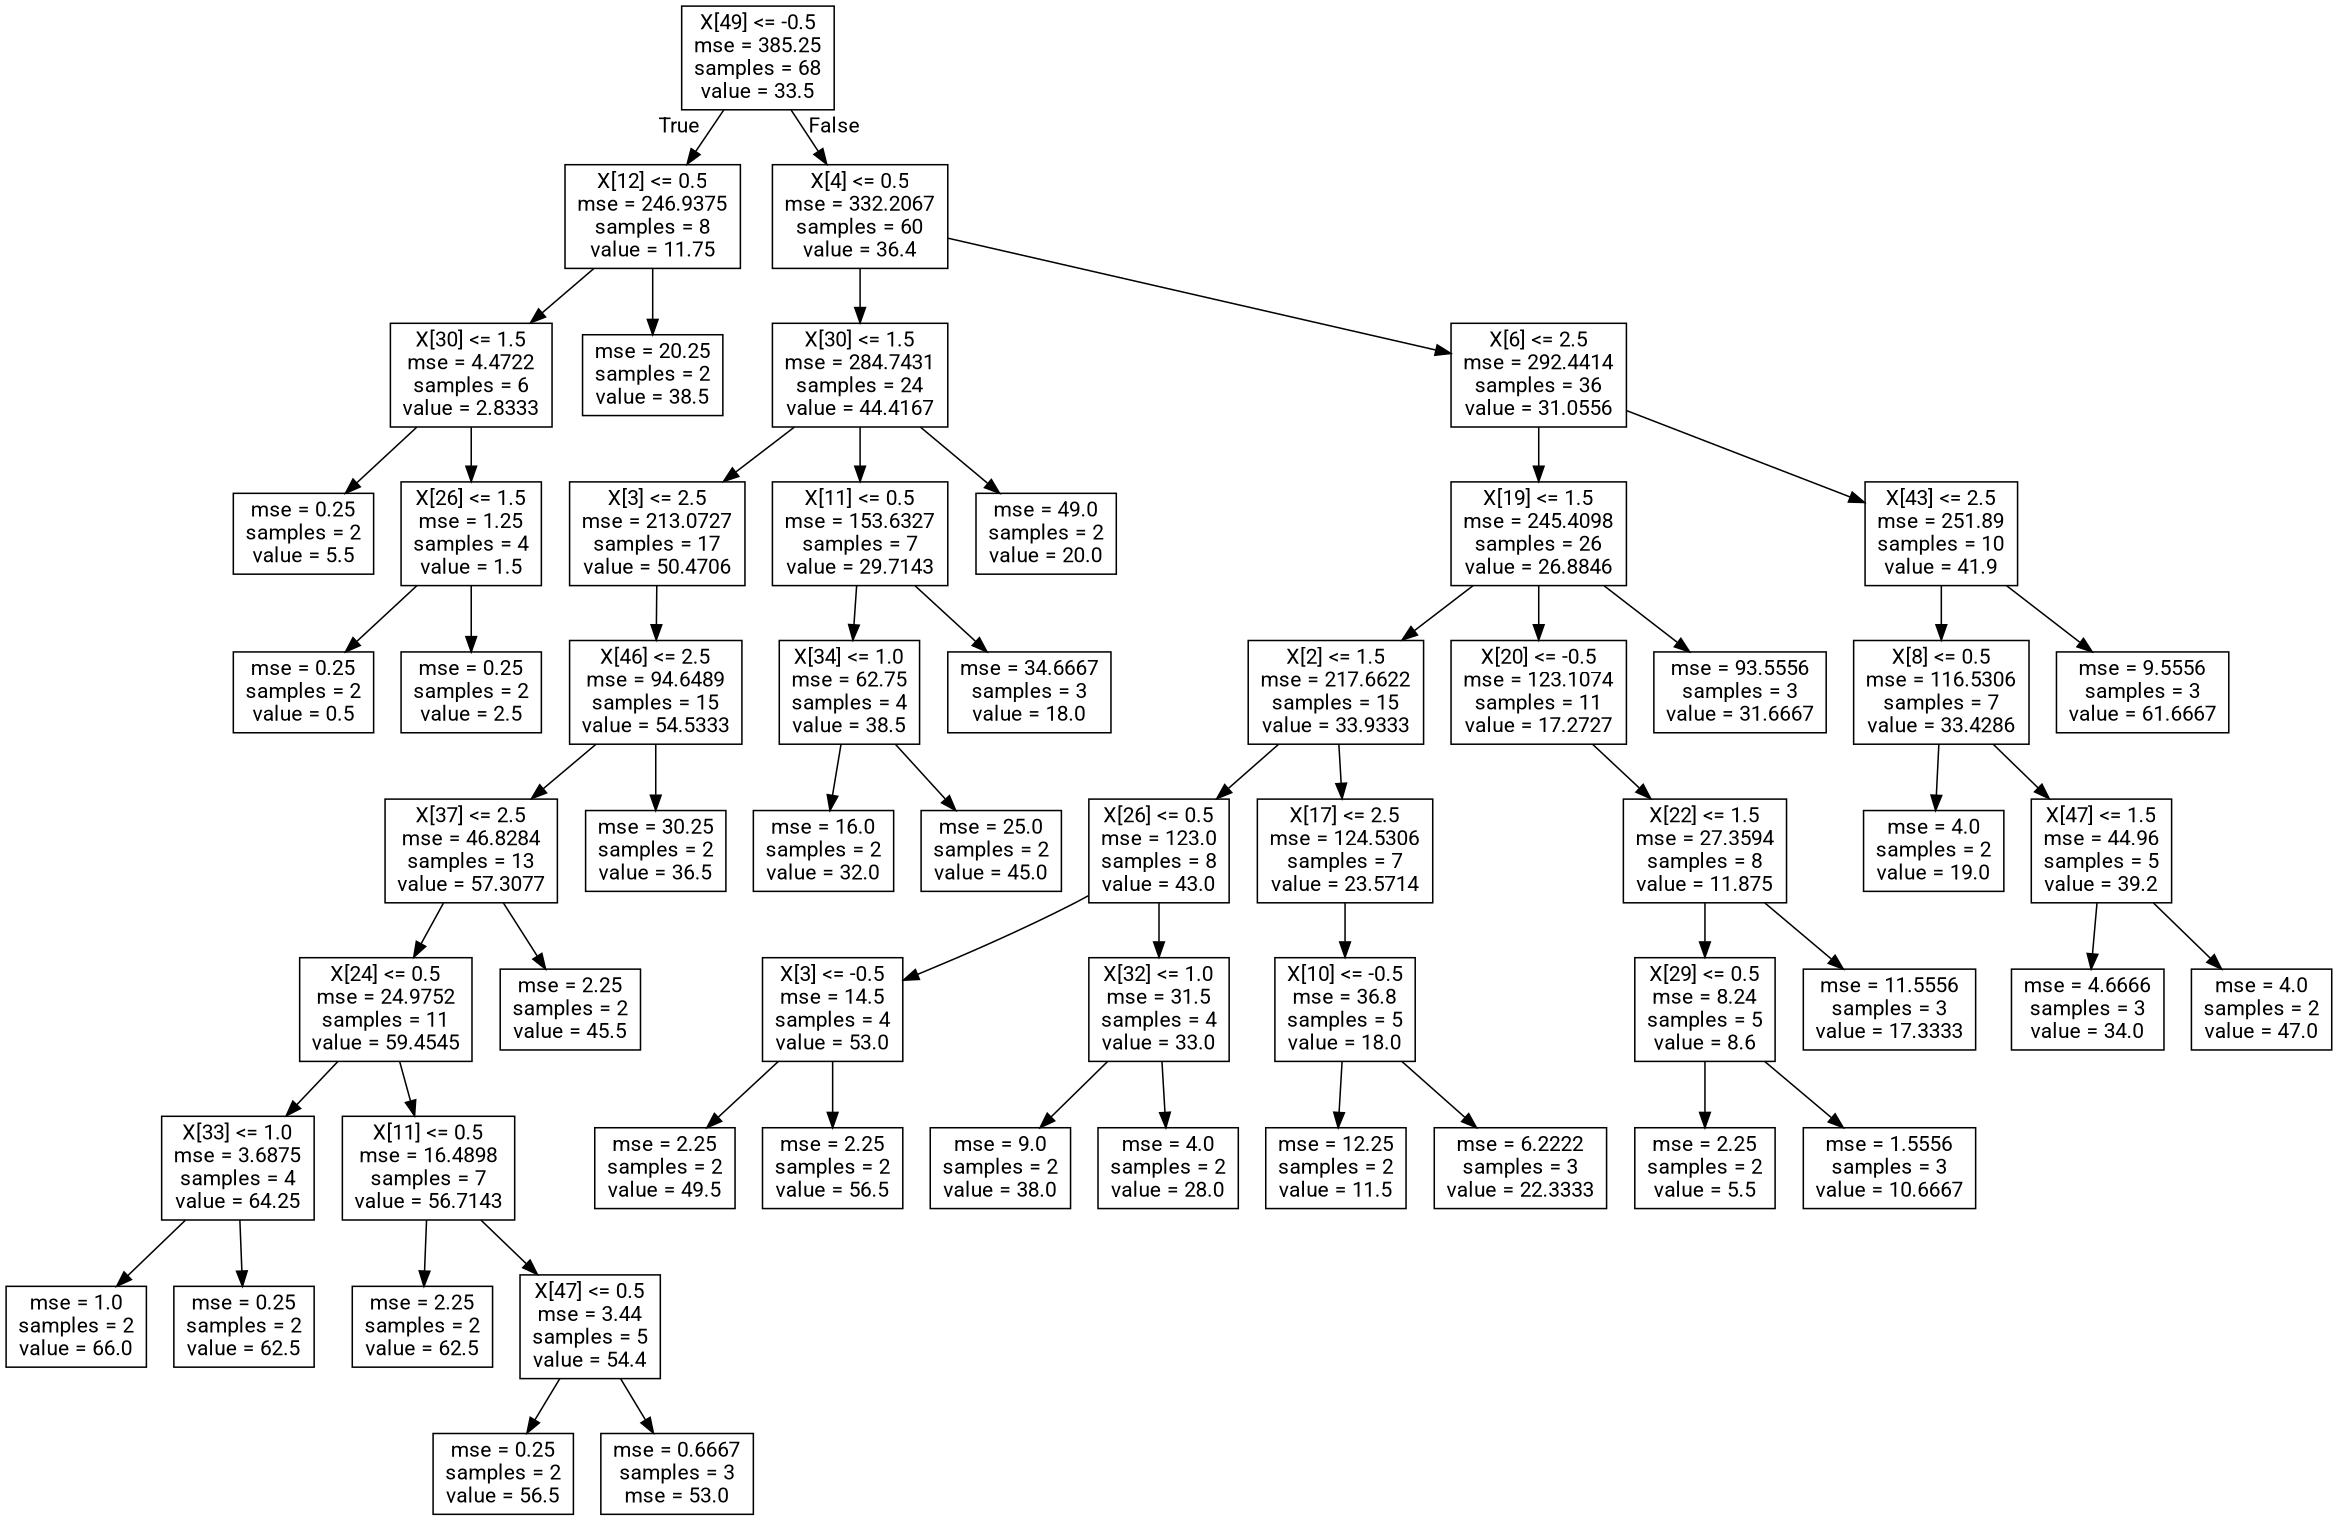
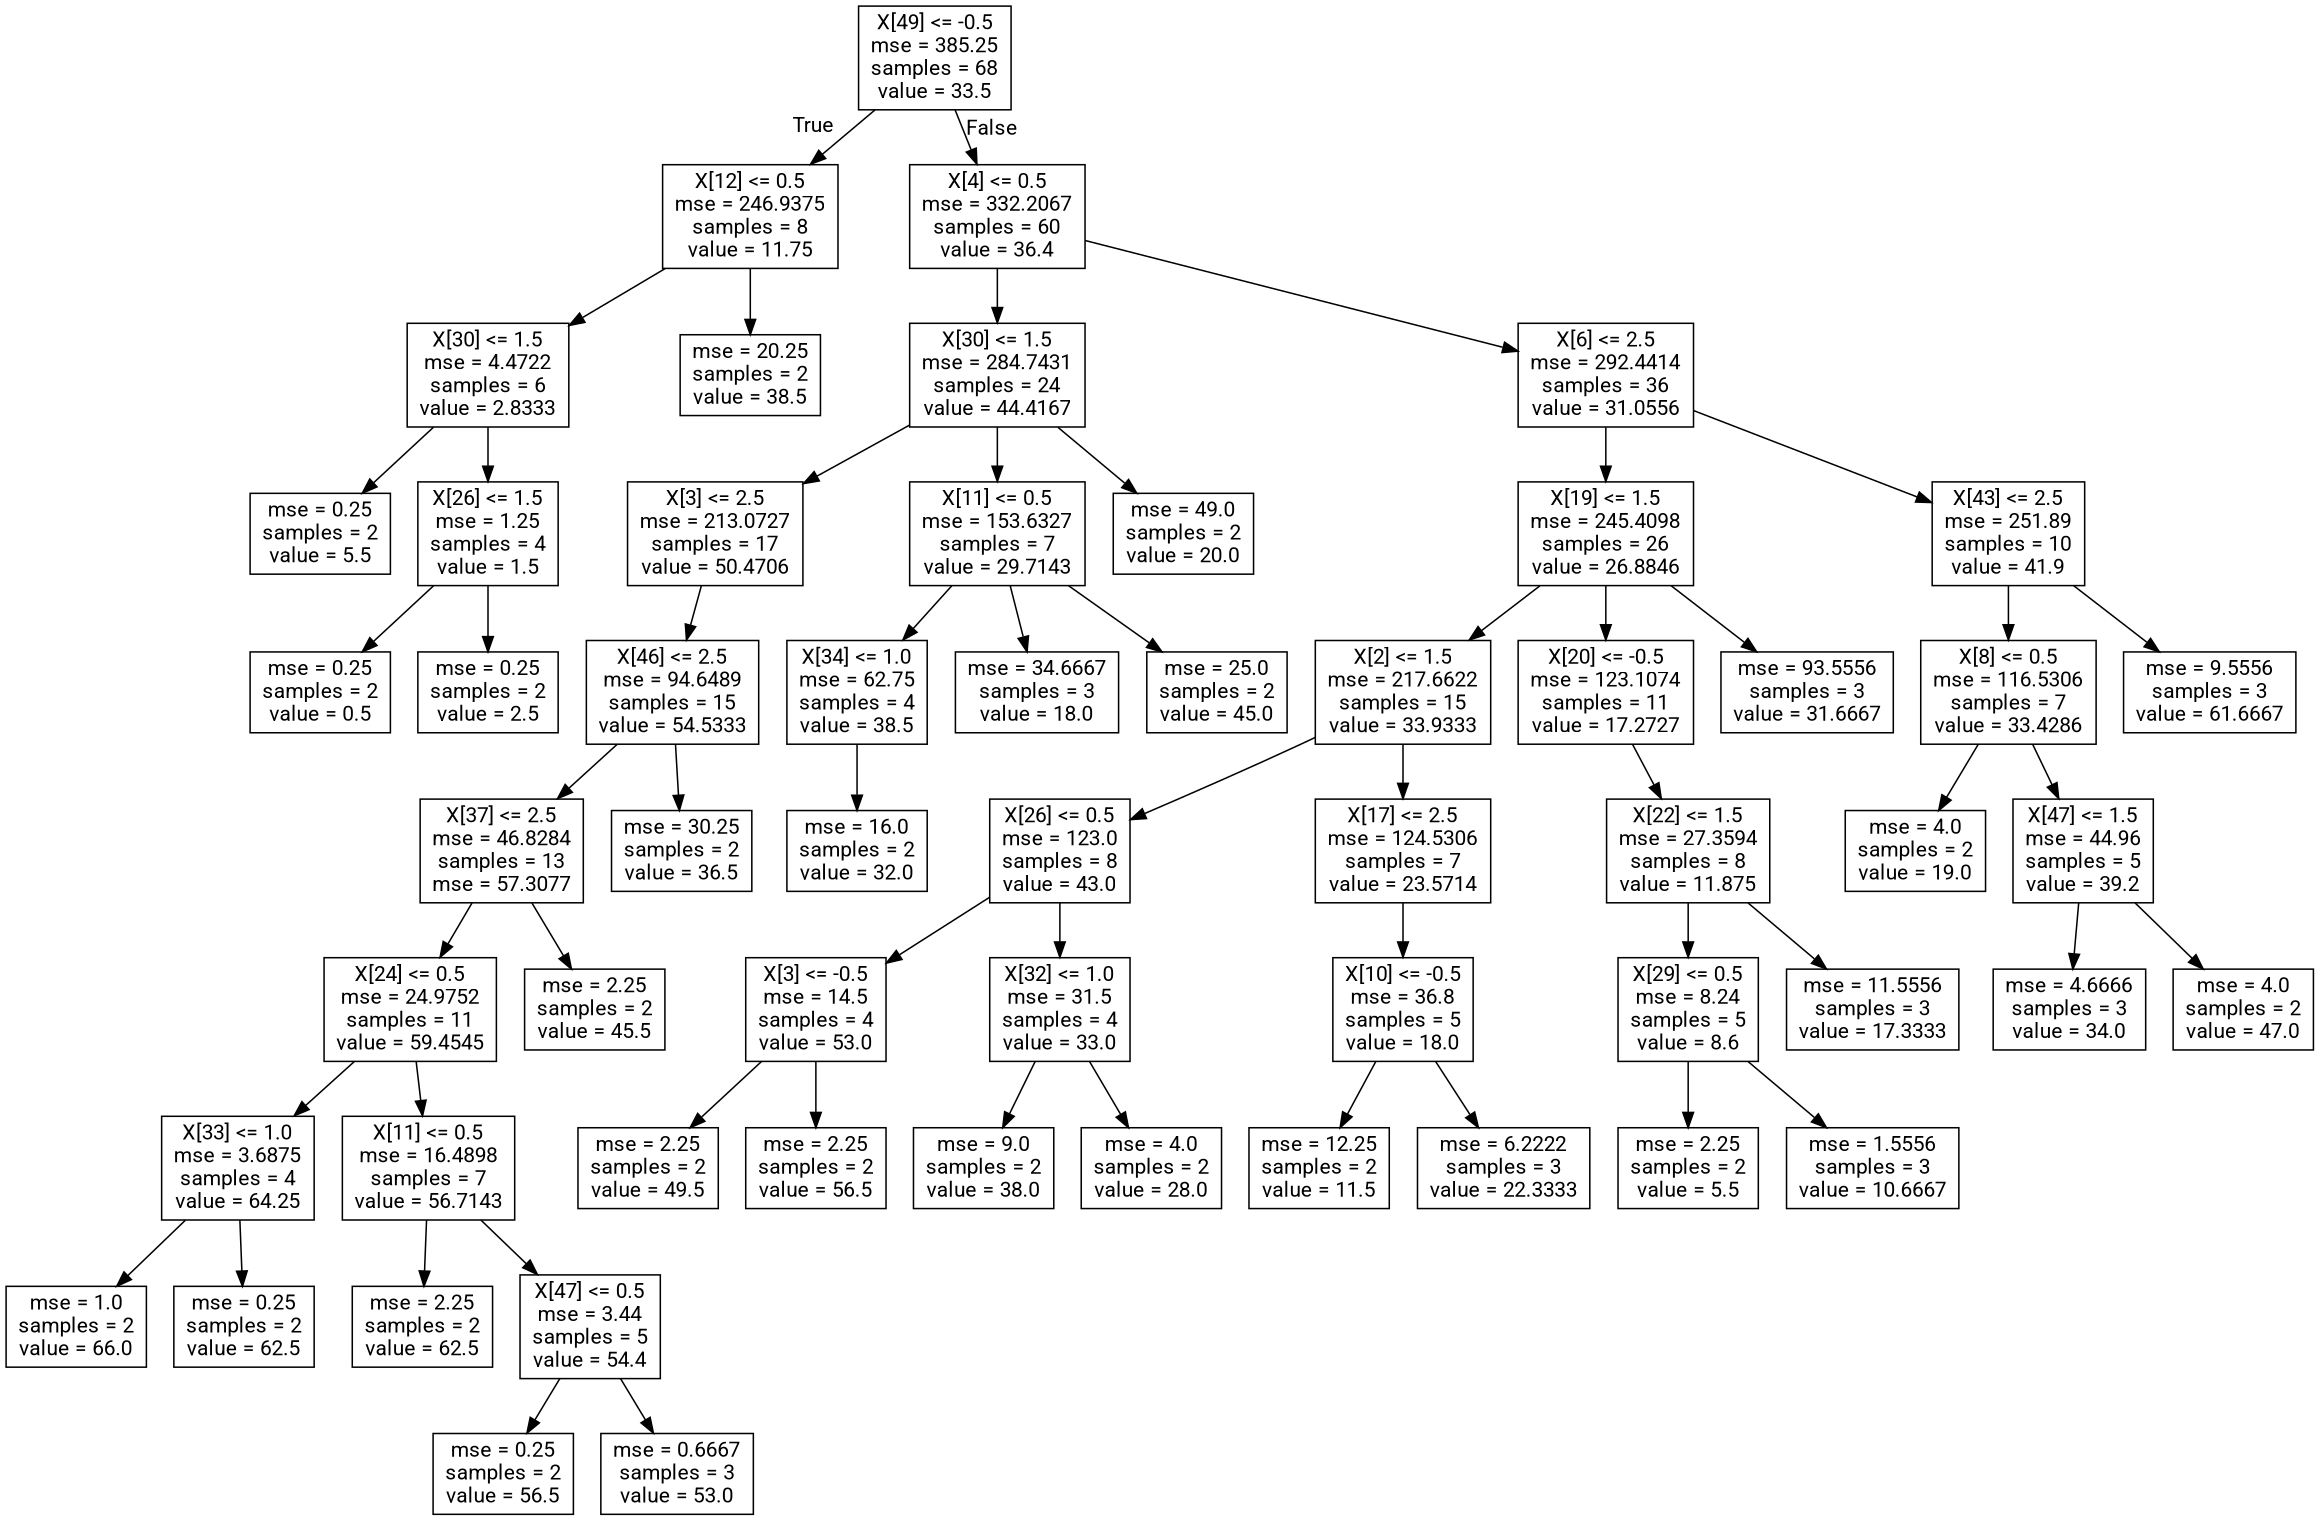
edge "X[34] <= 1.0 mse = 62.75 samples = 4 value = 38.5" -> "mse = 25.0 samples = 2 value = 45.0": now "X[11] <= 0.5 mse = 153.6327 samples = 7 value = 29.7143" -> "mse = 25.0 samples = 2 value = 45.0"
node "X[37] <= 2.5 mse = 46.8284 samples = 13 value = 57.3077": label "X[37] <= 2.5 mse = 46.8284 samples = 13 value = 57.3077" -> "X[37] <= 2.5 mse = 46.8284 samples = 13 mse = 57.3077"
node "mse = 0.6667 samples = 3 mse = 53.0": label "mse = 0.6667 samples = 3 mse = 53.0" -> "mse = 0.6667 samples = 3 value = 53.0"
